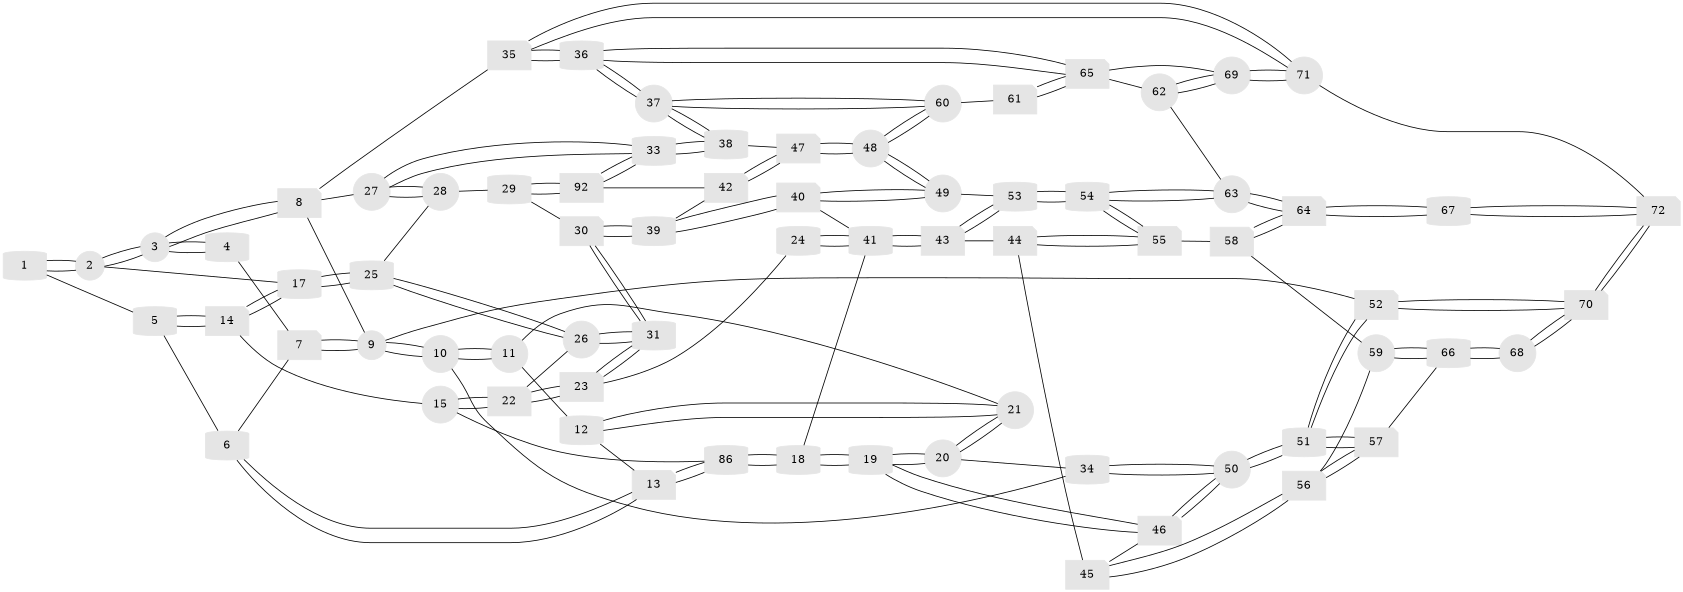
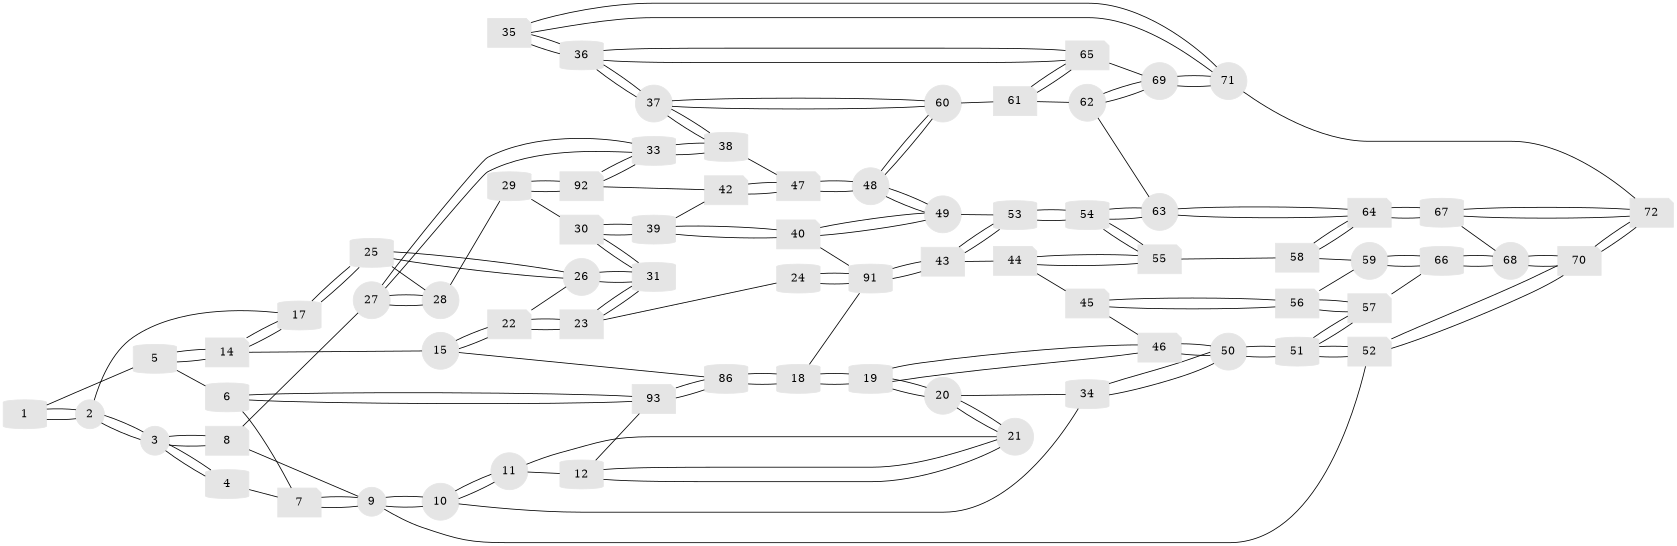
edge "65" -- "62": now "61" -- "62"
edge "35" -- "8": removed
edge "67" -- "68": added
node "41": label "41" -> "91"
node "13": label "13" -> "93"
